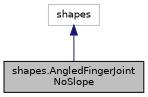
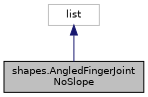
node "shapes": label "shapes" -> "list"
